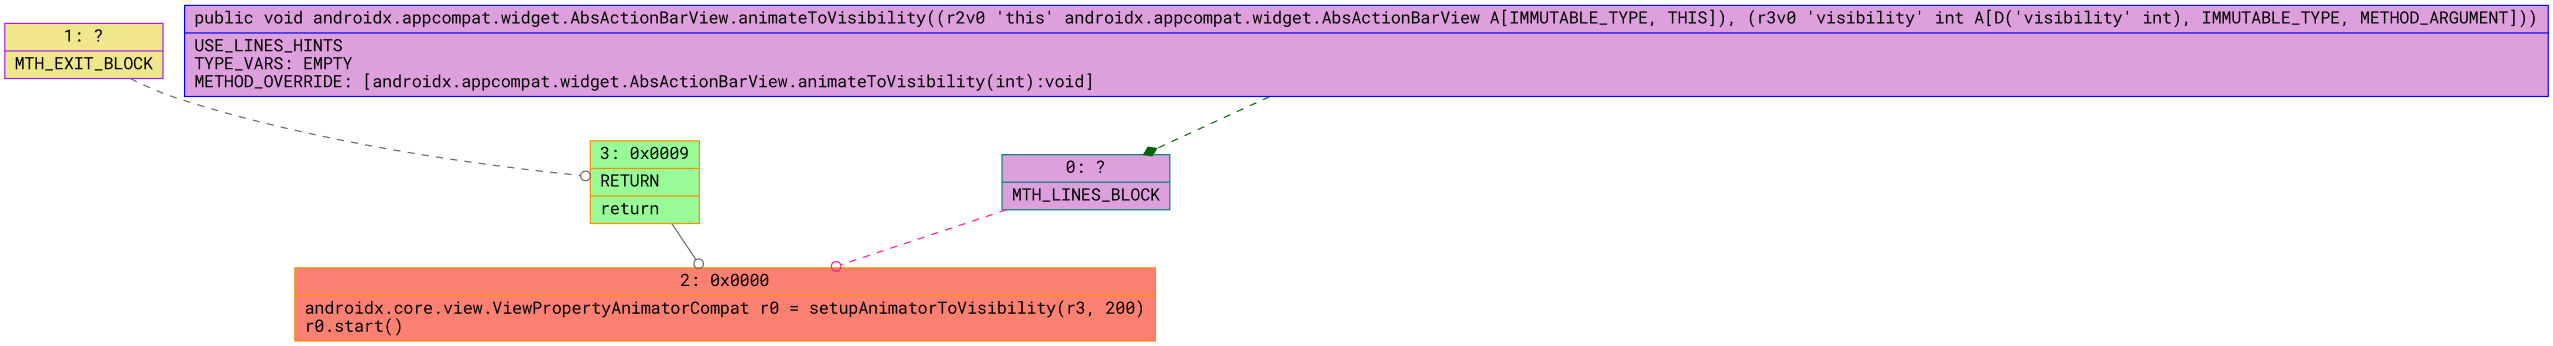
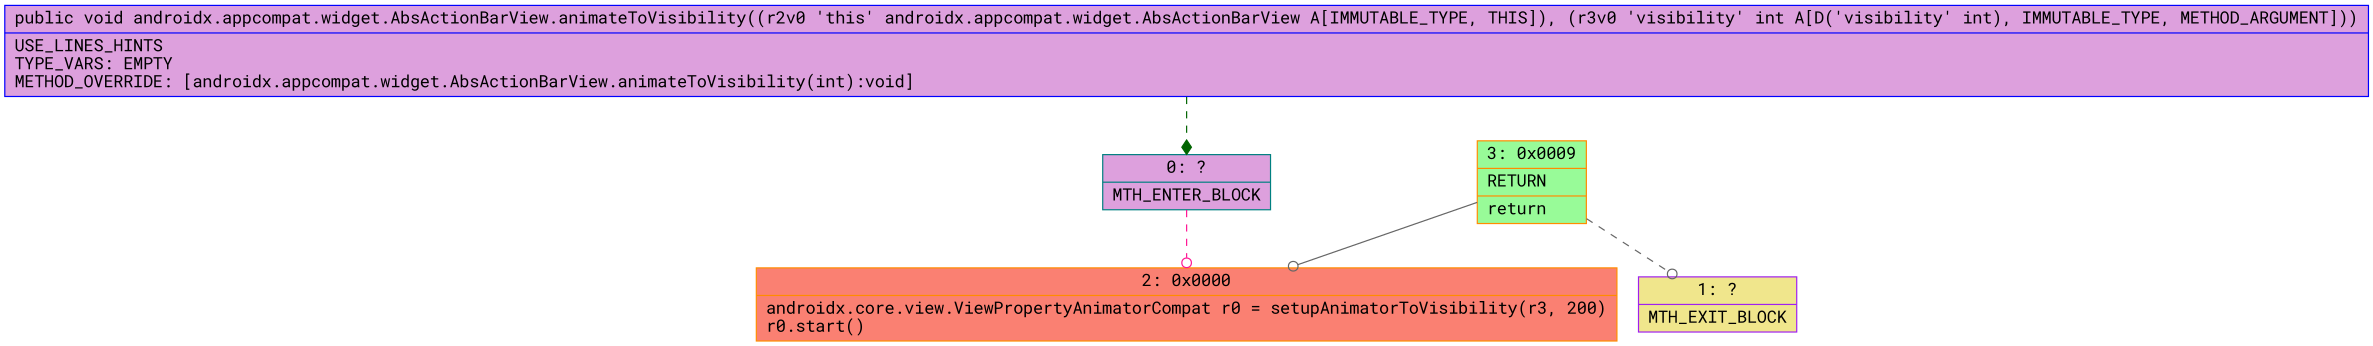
edge "1: ?" -> "3: 0x0009": reversed
node "0: ?": text "MTH_LINES_BLOCK" -> "MTH_ENTER_BLOCK"
